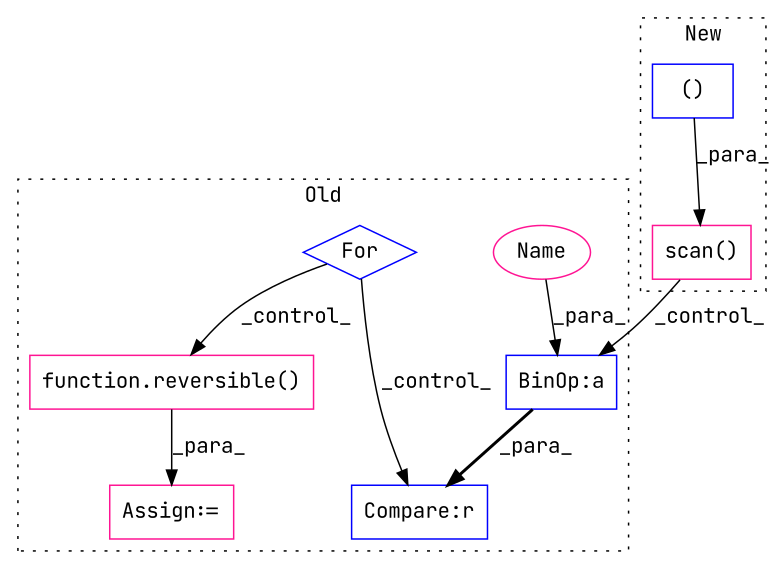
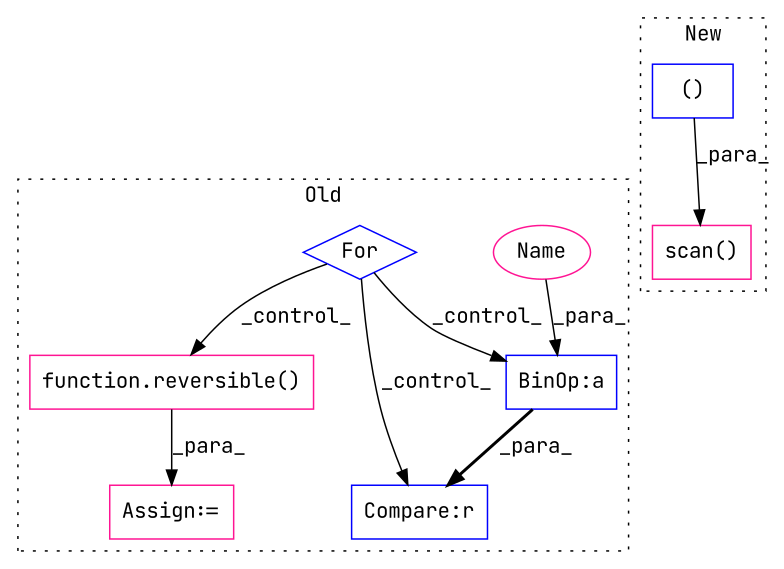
edge "scan()" -> "BinOp:a": now "For" -> "BinOp:a"
